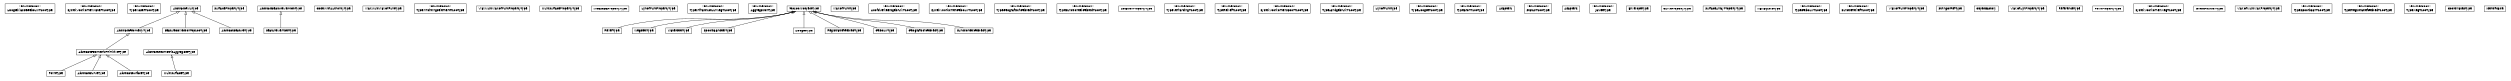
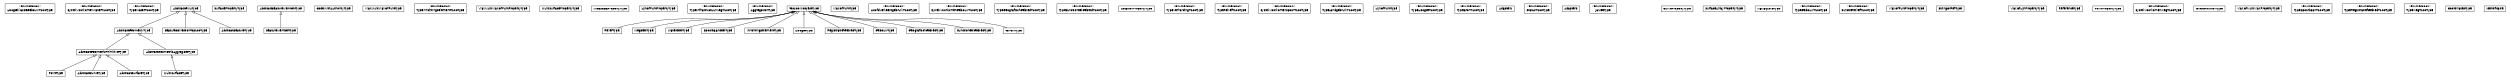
node "EnvelopeType": removed
node "ObjectFactory": removed
node "InrichtingselementType": added
node "TerreinType": added
edge "AbstractGeometricAggregateType" -> "AbstractGeometryType": added
